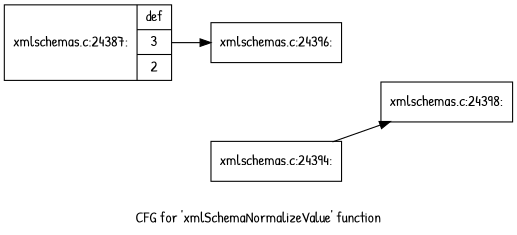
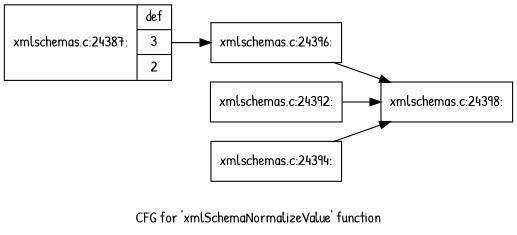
edge "xmlschemas.c:24396:" -> "xmlschemas.c:24398:": added
node "xmlschemas.c:24392:": added
